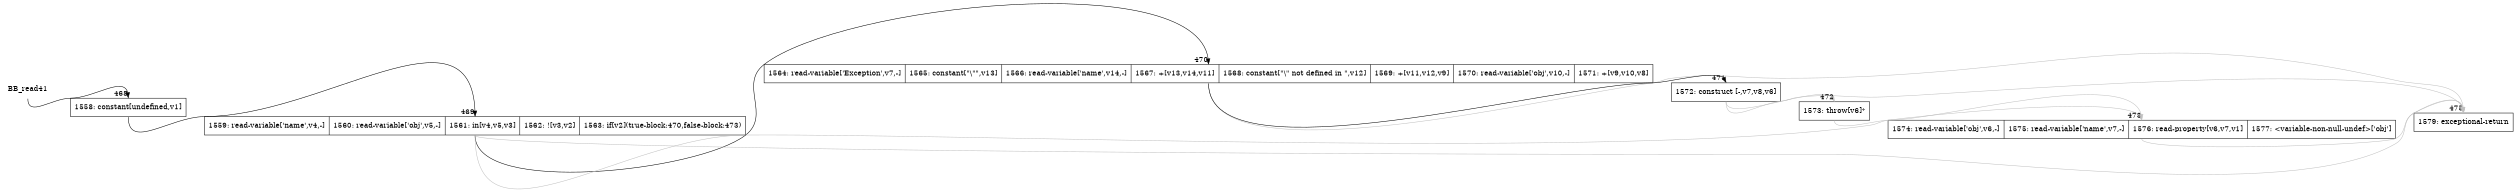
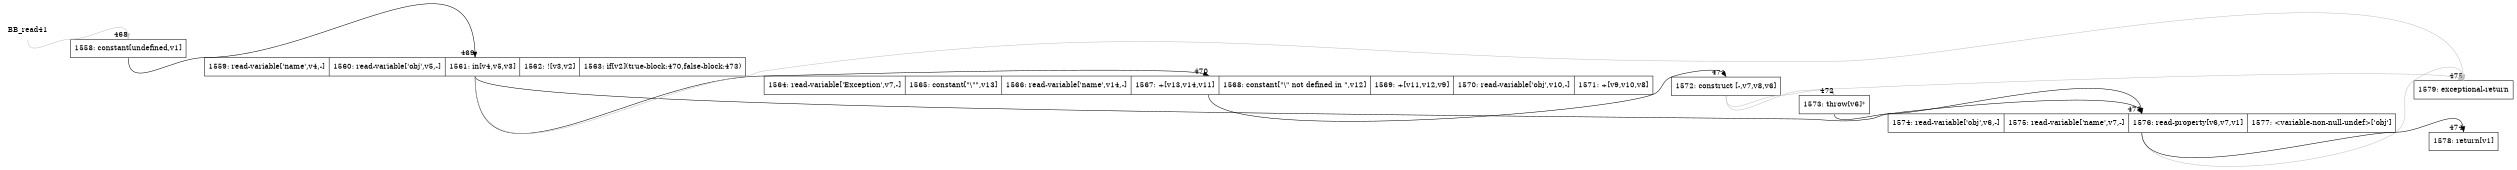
edge "1564: read-variable['Exception',v7,-]" -> "1579: exceptional-return": removed
edge "BB_read41" -> "1558: constant[undefined,v1]": color black -> gray
edge "1573: throw[v6]*" -> "1574: read-variable['obj',v6,-]": color gray -> black
node "1578: return[v1]": added
edge "1559: read-variable['name',v4,-]" -> "1574: read-variable['obj',v6,-]": color gray -> black
